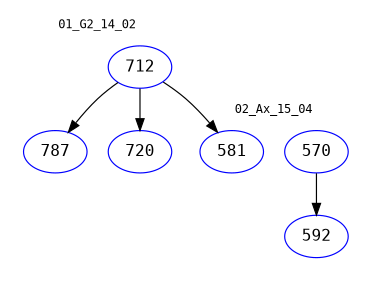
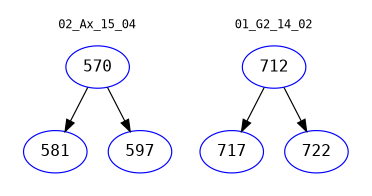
edge "712" -> "581": now "570" -> "581"
node "787": label "787" -> "717"
node "720": label "720" -> "722"
node "592": label "592" -> "597"
